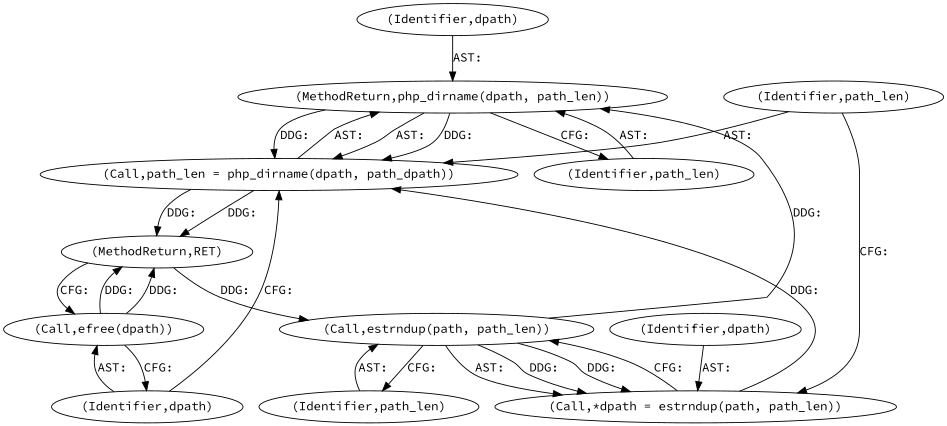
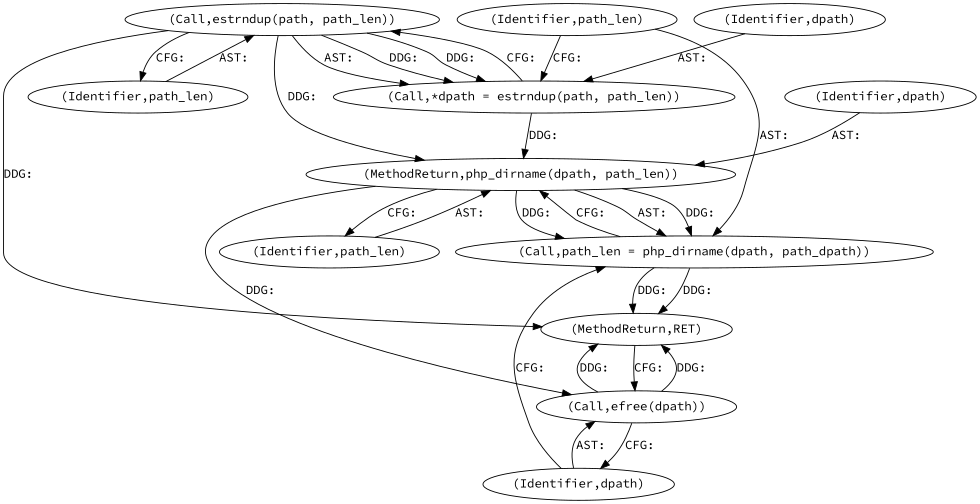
edge "(Call,path_len = php_dirname(dpath, path_dpath))" -> "(MethodReturn,php_dirname(dpath, path_len))": label "AST: " -> "CFG: "
edge "(Call,*dpath = estrndup(path, path_len))" -> "(Call,path_len = php_dirname(dpath, path_dpath))": now "(Call,*dpath = estrndup(path, path_len))" -> "(MethodReturn,php_dirname(dpath, path_len))"
edge "(MethodReturn,php_dirname(dpath, path_len))" -> "(Call,efree(dpath))": added, label "DDG:"
edge "(MethodReturn,RET)" -> "(Call,estrndup(path, path_len))": reversed
